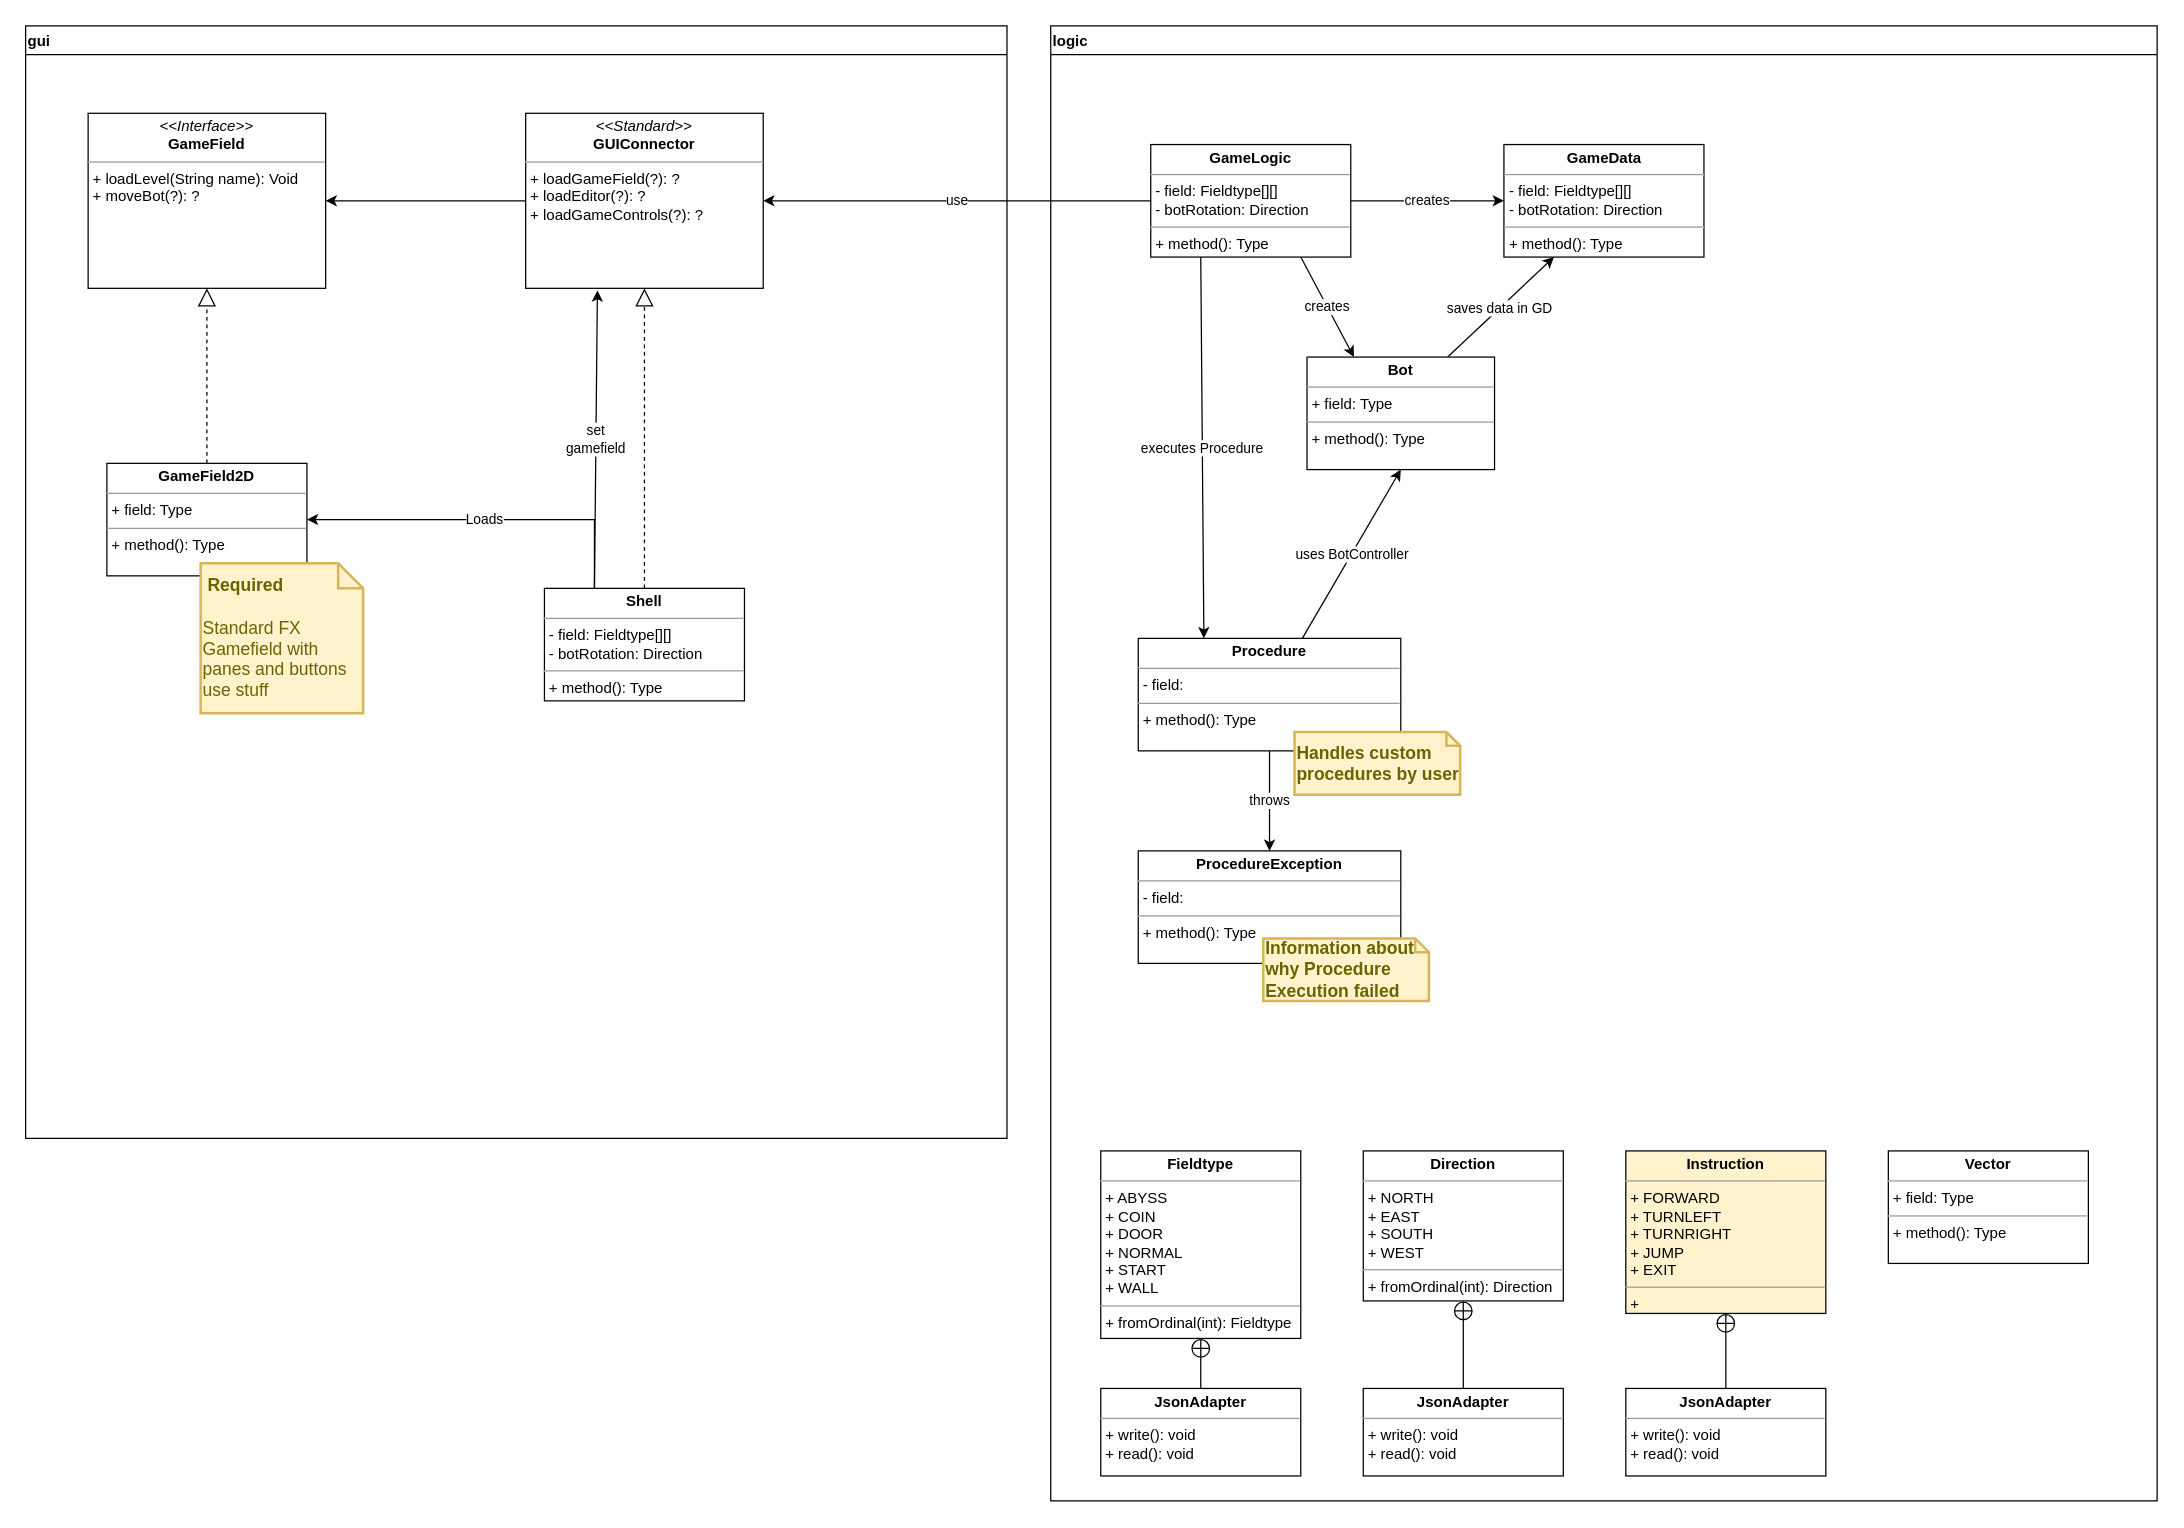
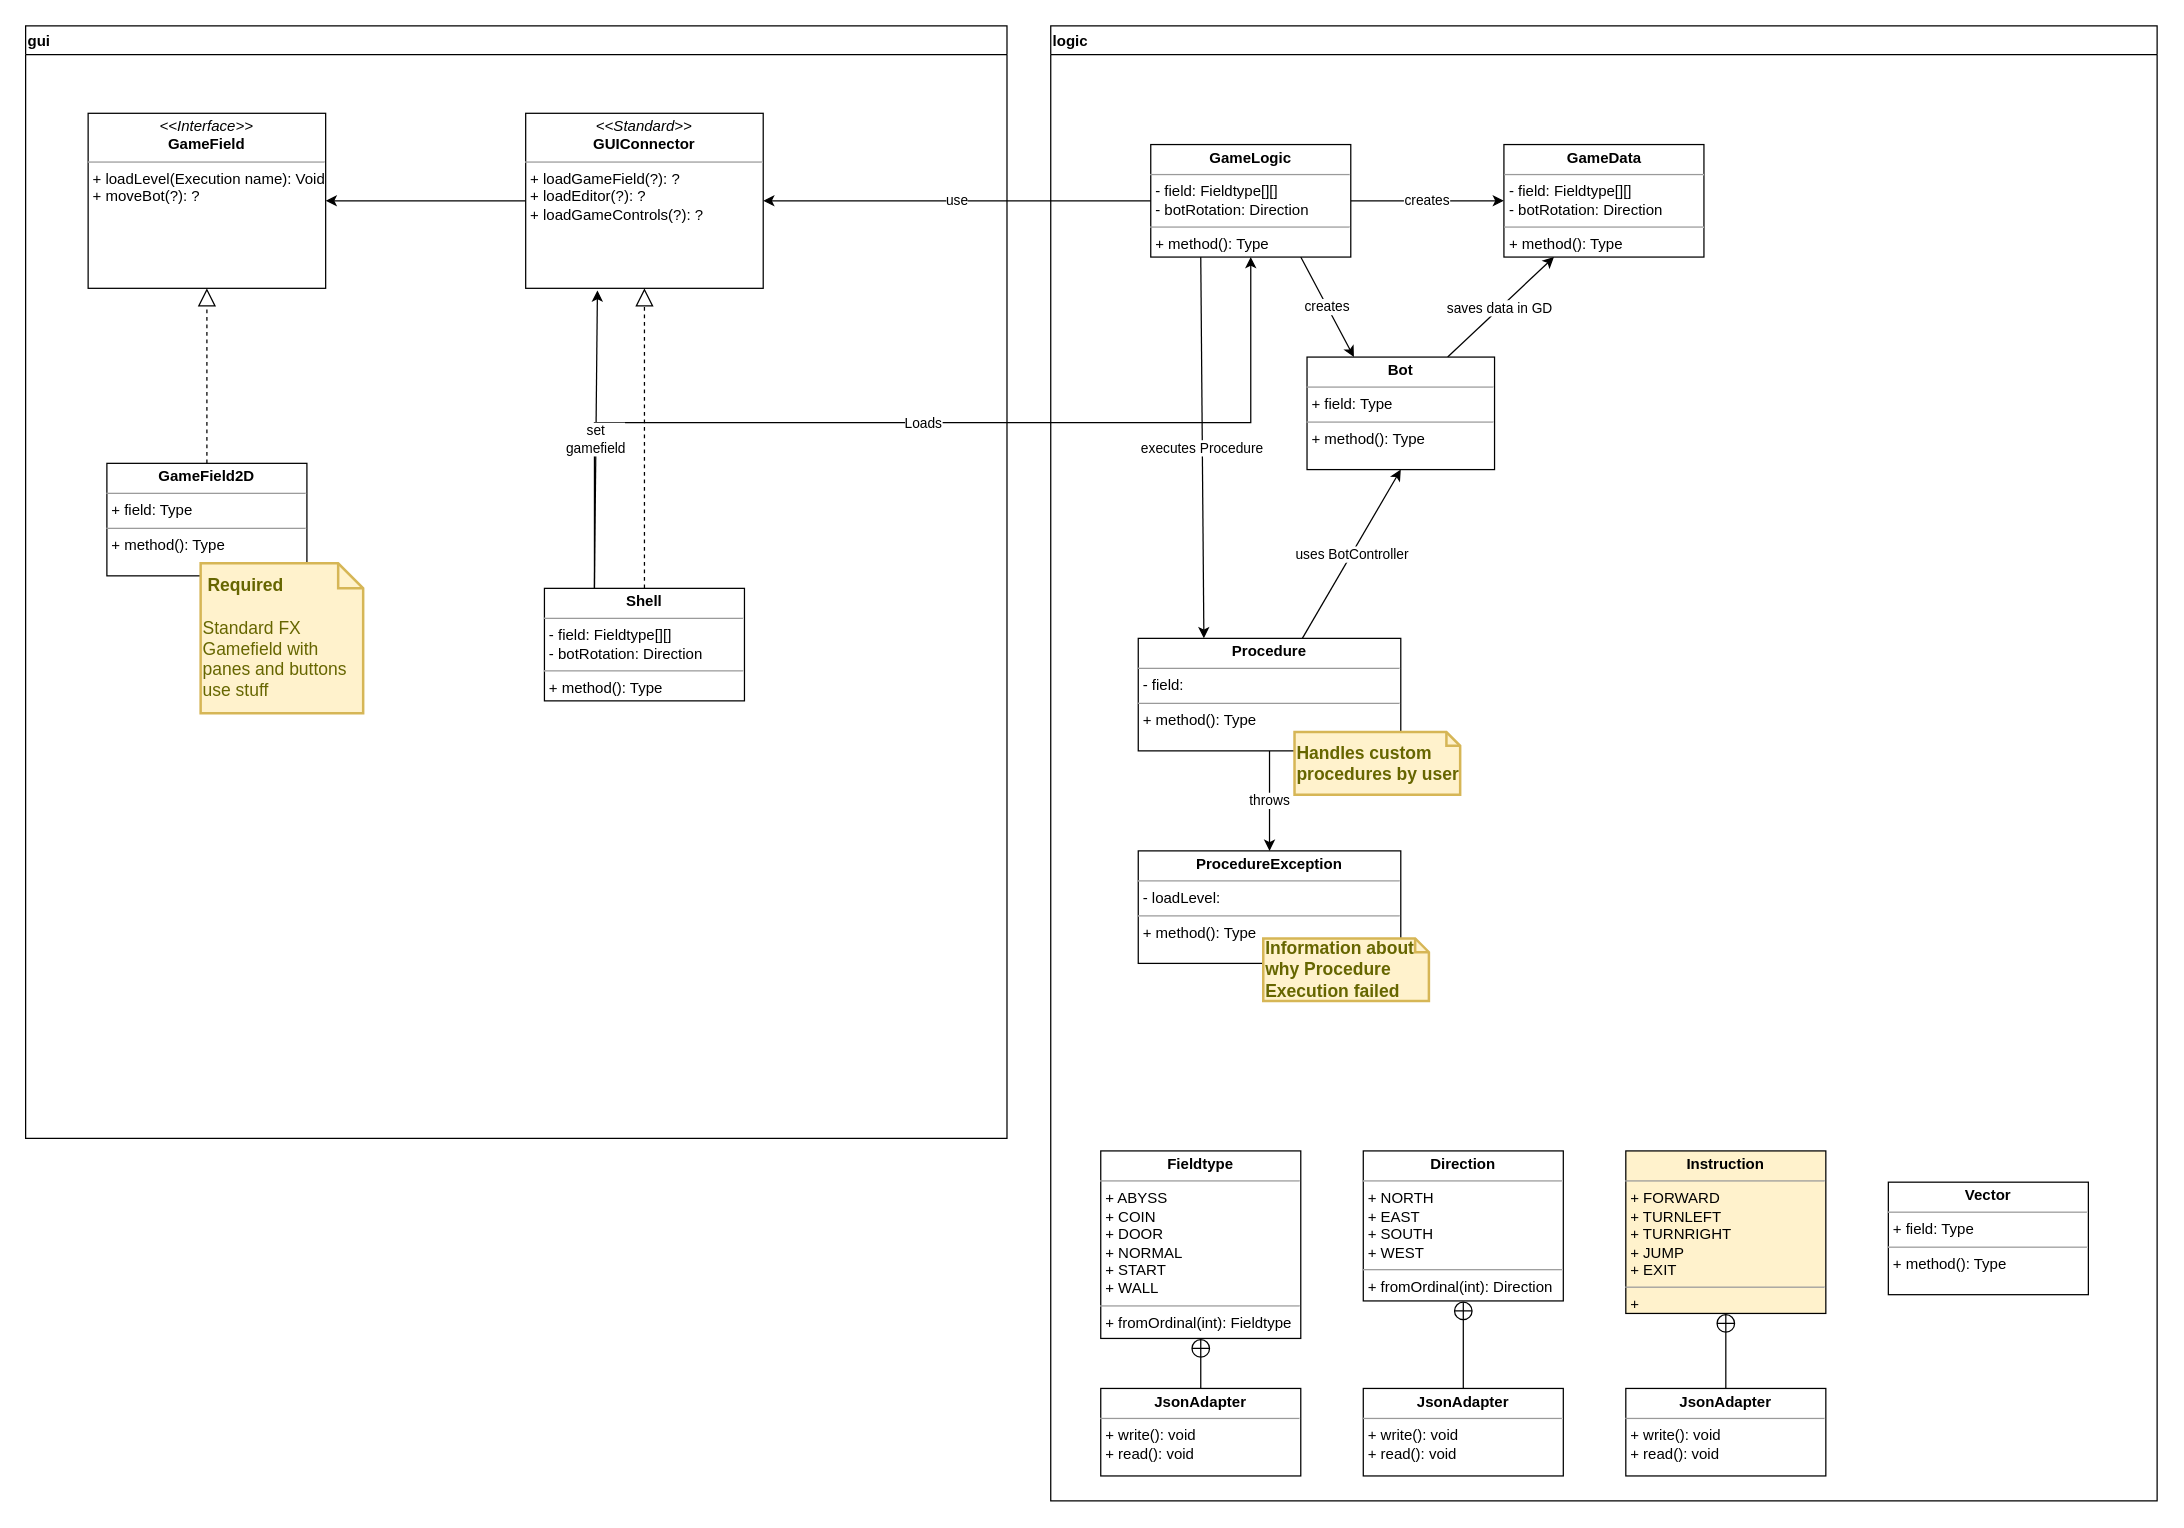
node "<<Interface>> GameField + loadLevel(String name): Void + moveBot(?): ?": label "<<Interface>> GameField + loadLevel(String name): Void + moveBot(?): ?" -> "<<Interface>> GameField + loadLevel(Execution name): Void + moveBot(?): ?"
edge "Shell - field: Fieldtype[][] - botRotation: Direction + method(): Type" -> "GameField2D + field: Type + method(): Type": now "Shell - field: Fieldtype[][] - botRotation: Direction + method(): Type" -> "GameLogic - field: Fieldtype[][] - botRotation: Direction + method(): Type"
node "ProcedureException - field: + method(): Type": label "ProcedureException - field: + method(): Type" -> "ProcedureException - loadLevel: + method(): Type"
node "Vector + field: Type + method(): Type": moved (1988, 1207) -> (1988, 1238)
